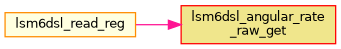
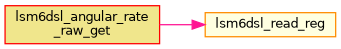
edge "lsm6dsl_read_reg" -> "lsm6dsl_angular_rate _raw_get": reversed
